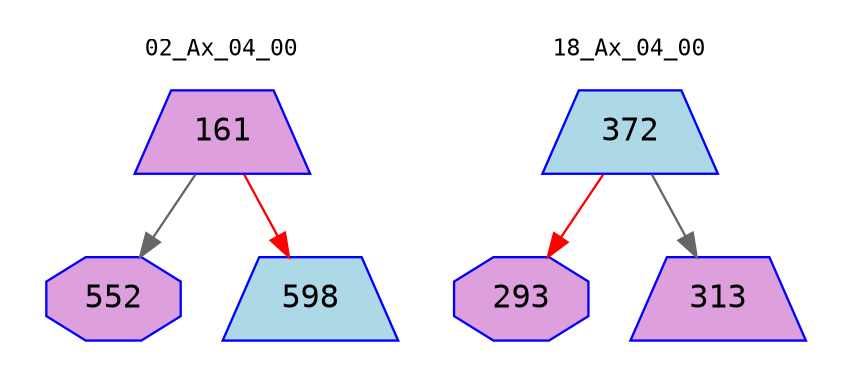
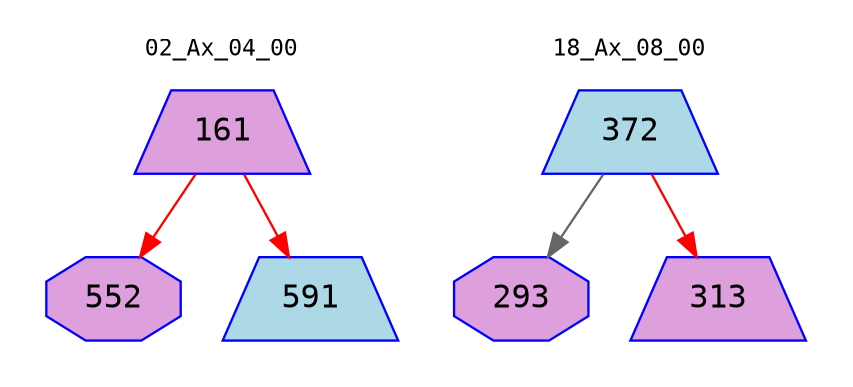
cluster "18_Ax_04_00": label "18_Ax_04_00" -> "18_Ax_08_00"
edge "372" -> "313": color gray40 -> red
edge "161" -> "552": color gray40 -> red
edge "372" -> "293": color red -> gray40
node "598": label "598" -> "591"
